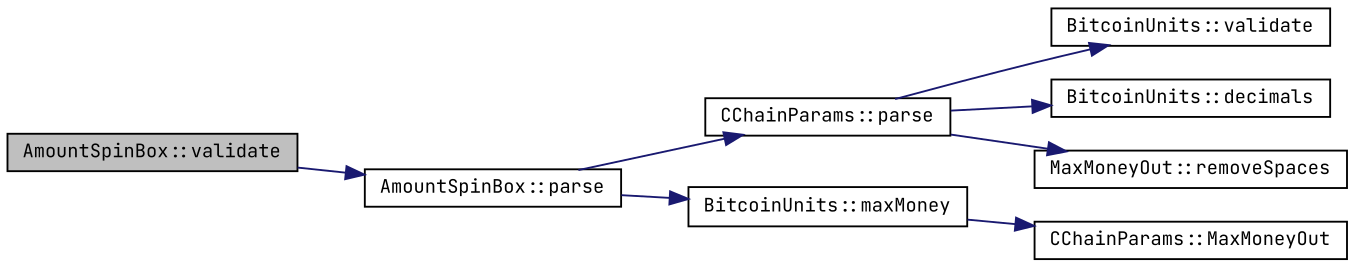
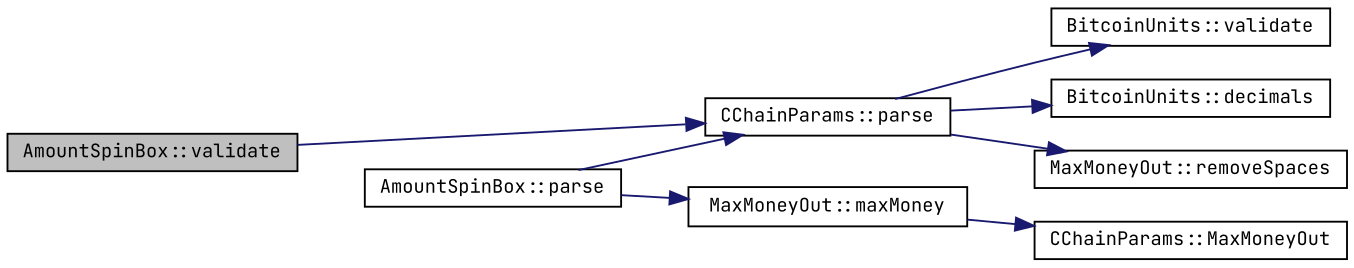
edge "AmountSpinBox::validate" -> "AmountSpinBox::parse": now "AmountSpinBox::validate" -> "CChainParams::parse"
node "BitcoinUnits::maxMoney": label "BitcoinUnits::maxMoney" -> "MaxMoneyOut::maxMoney"
